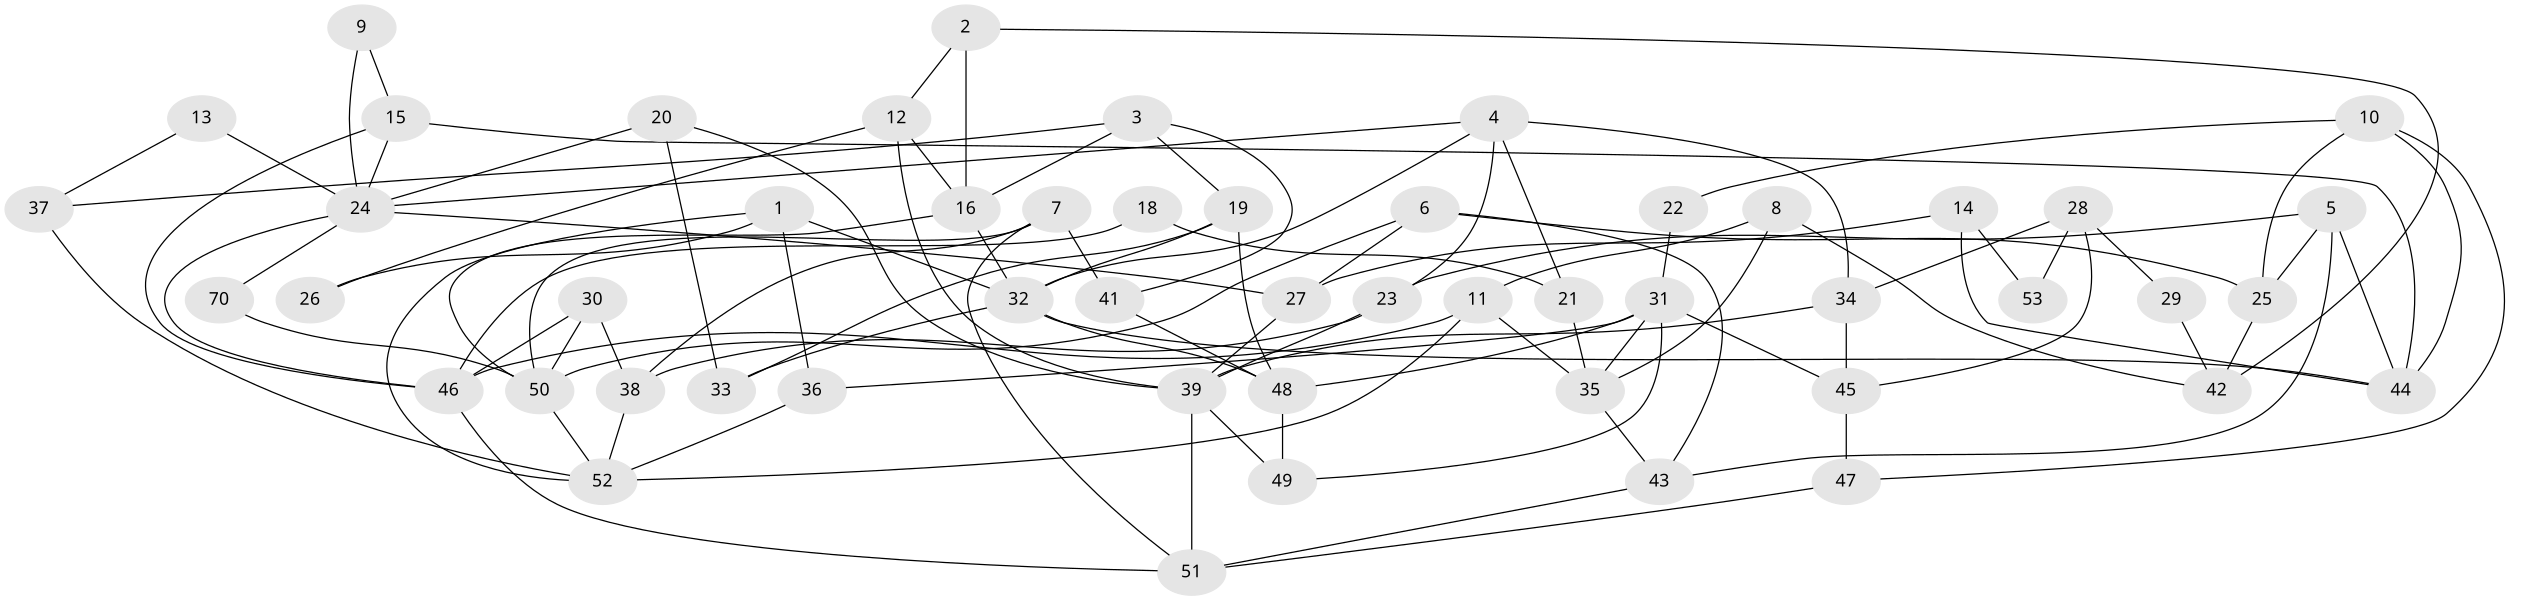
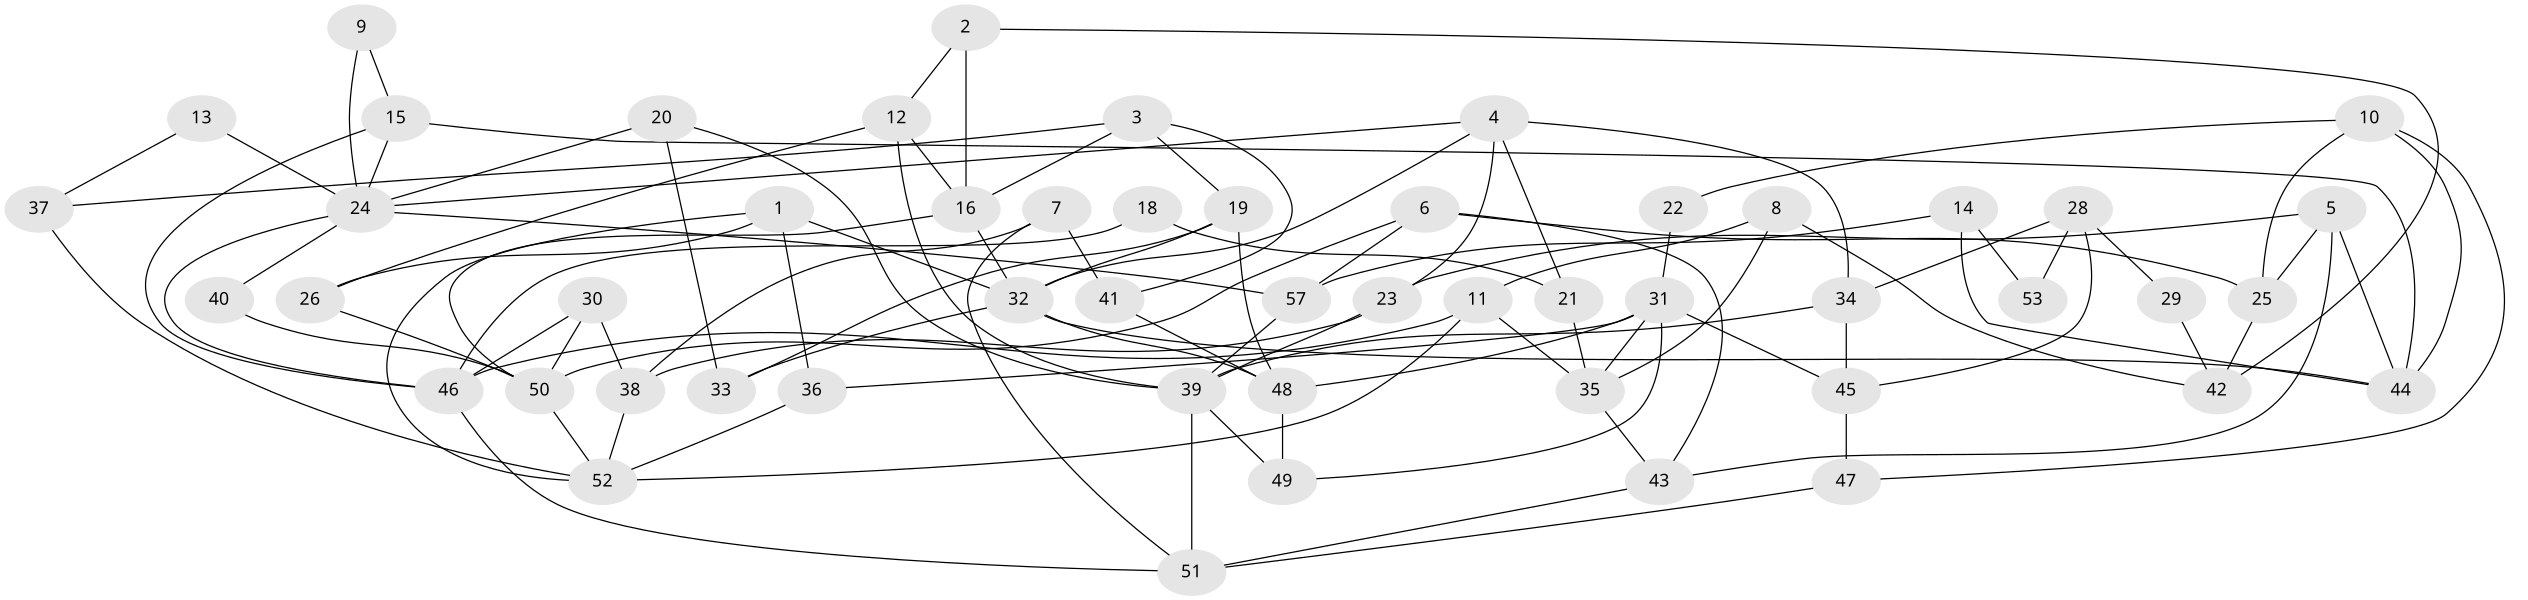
edge "7" -- "50": now "26" -- "50"
node "70": label "70" -> "40"
node "27": label "27" -> "57"
